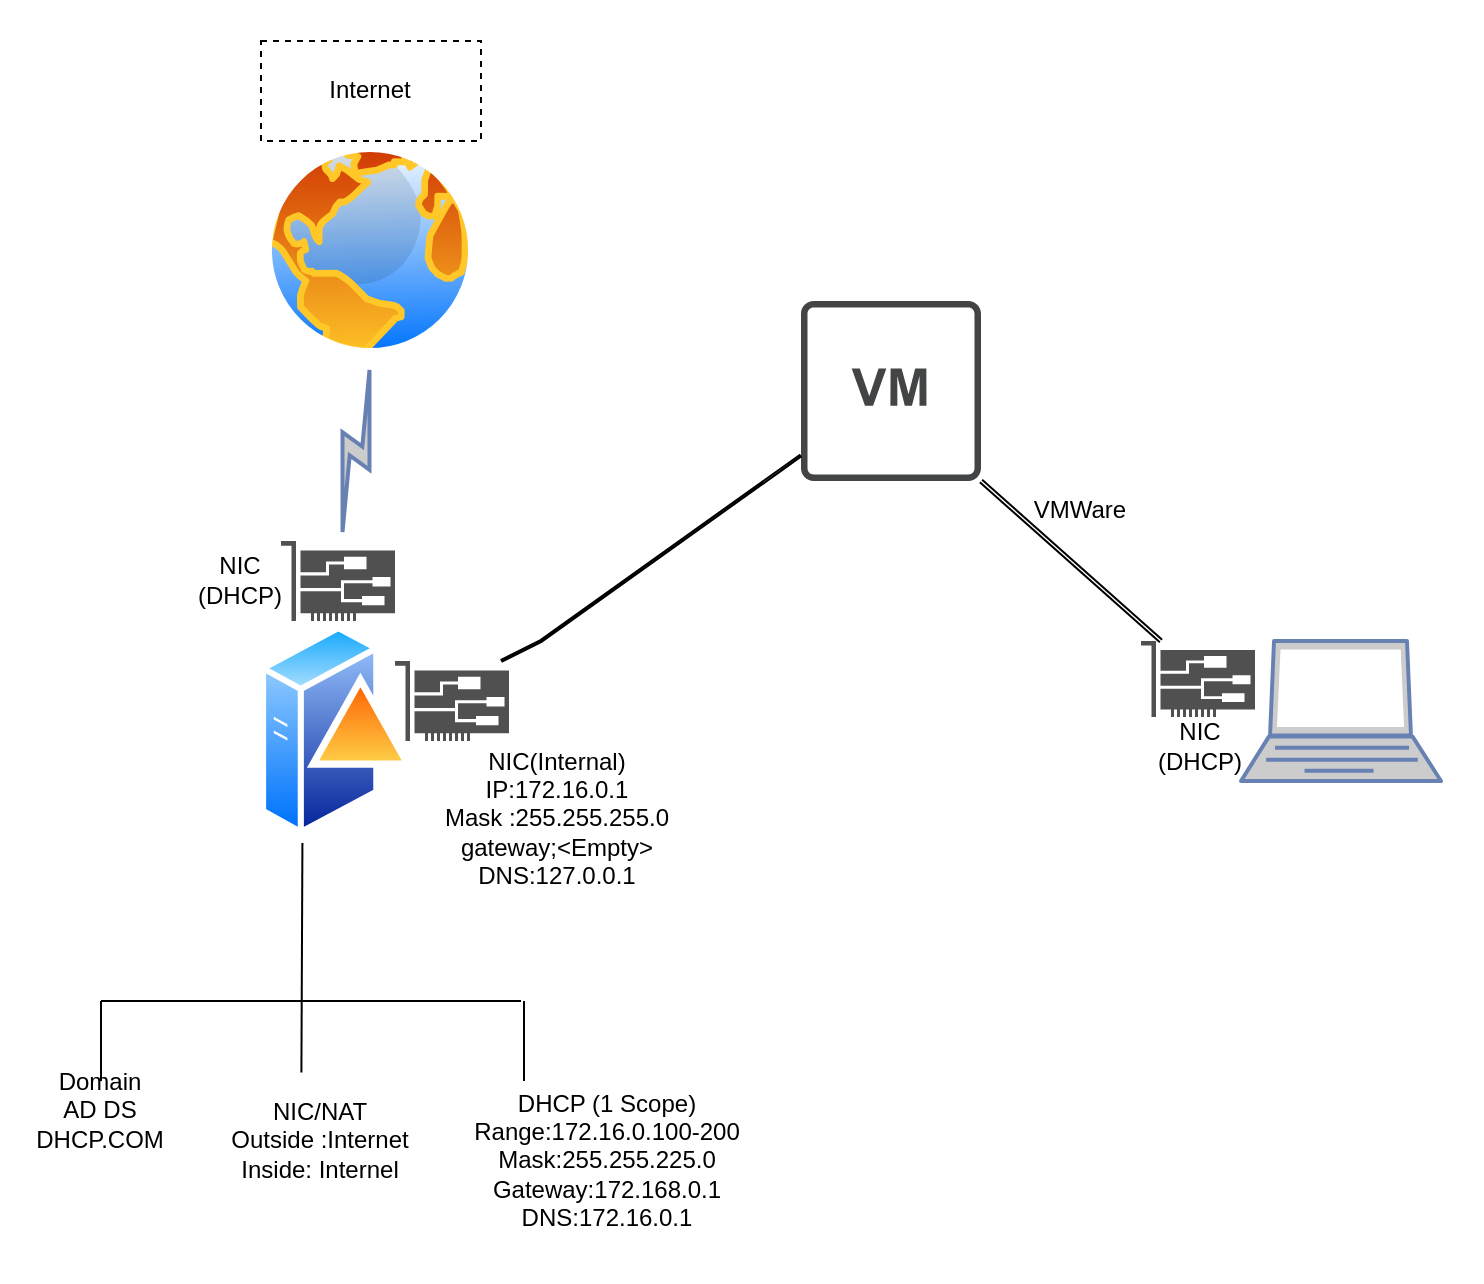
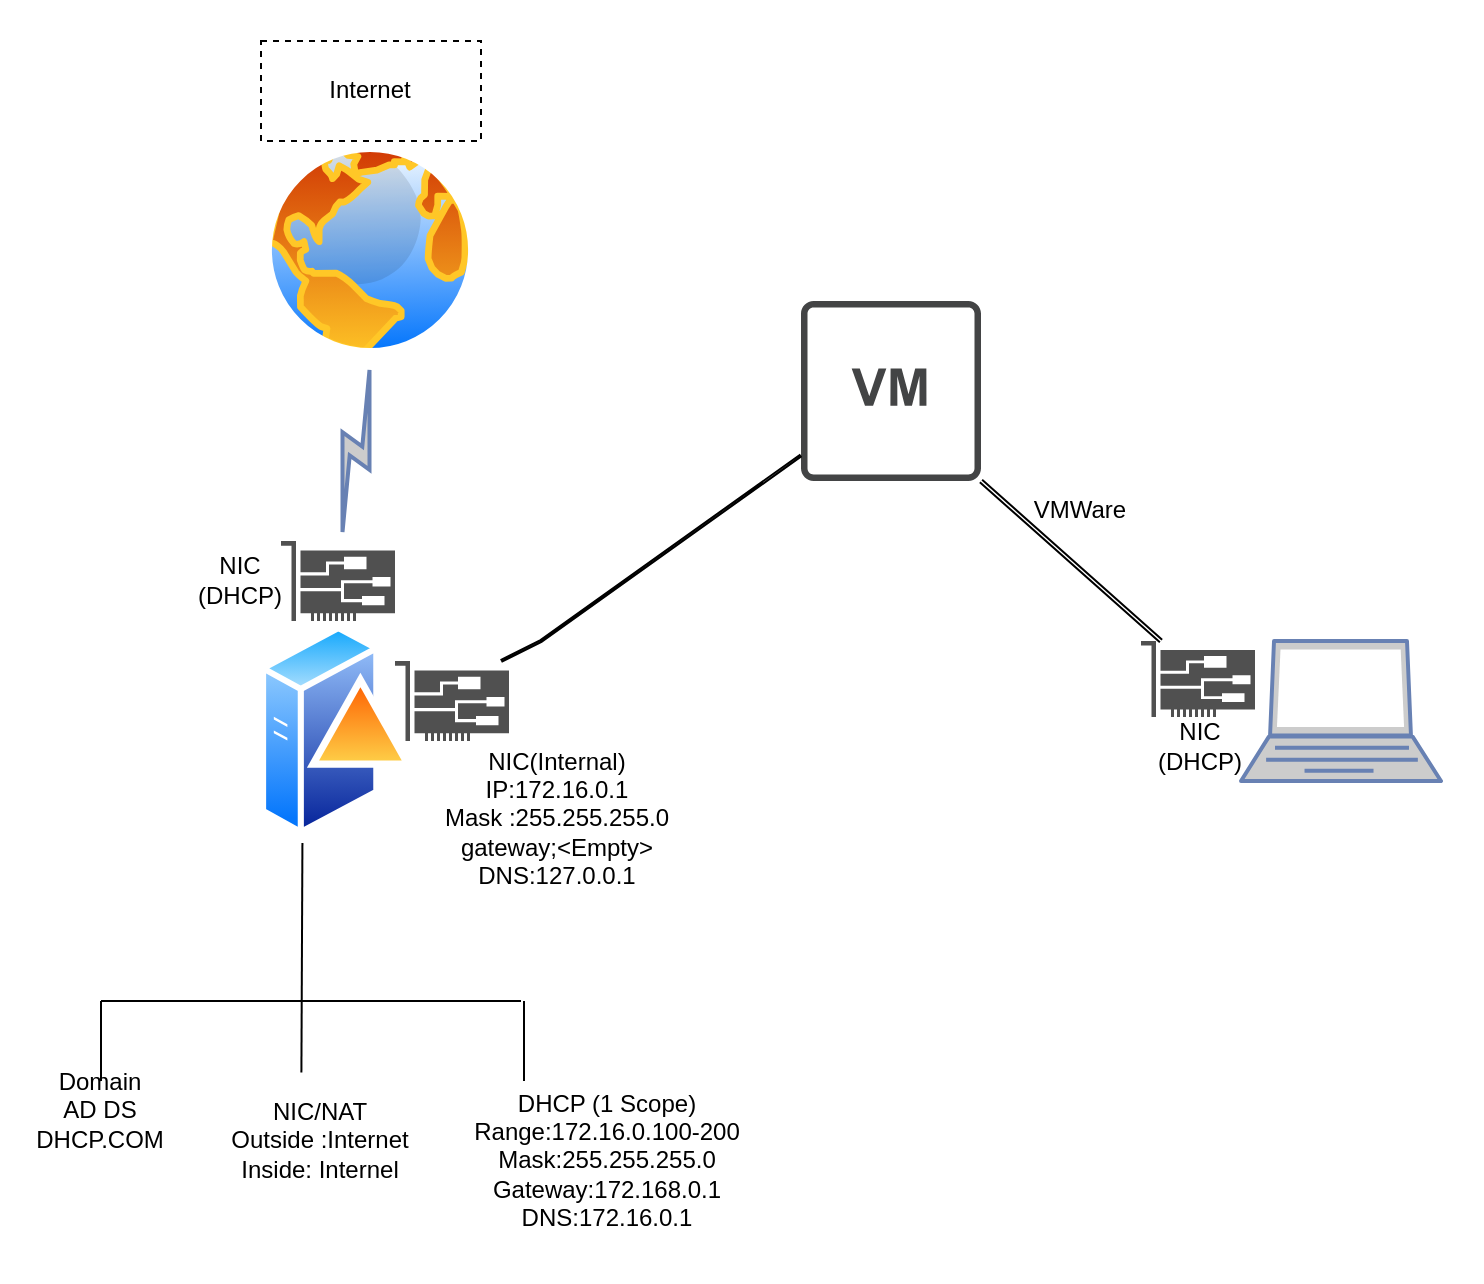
node "DHCP (1 Scope) Range:172.16.0.100-200 Mask:255.255.225.0 Gateway:172.168.0.1 DNS:172.16.0.1": label "DHCP (1 Scope) Range:172.16.0.100-200 Mask:255.255.225.0 Gateway:172.168.0.1 DNS:172.16.0.1" -> "DHCP (1 Scope) Range:172.16.0.100-200 Mask:255.255.255.0 Gateway:172.168.0.1 DNS:172.16.0.1"
